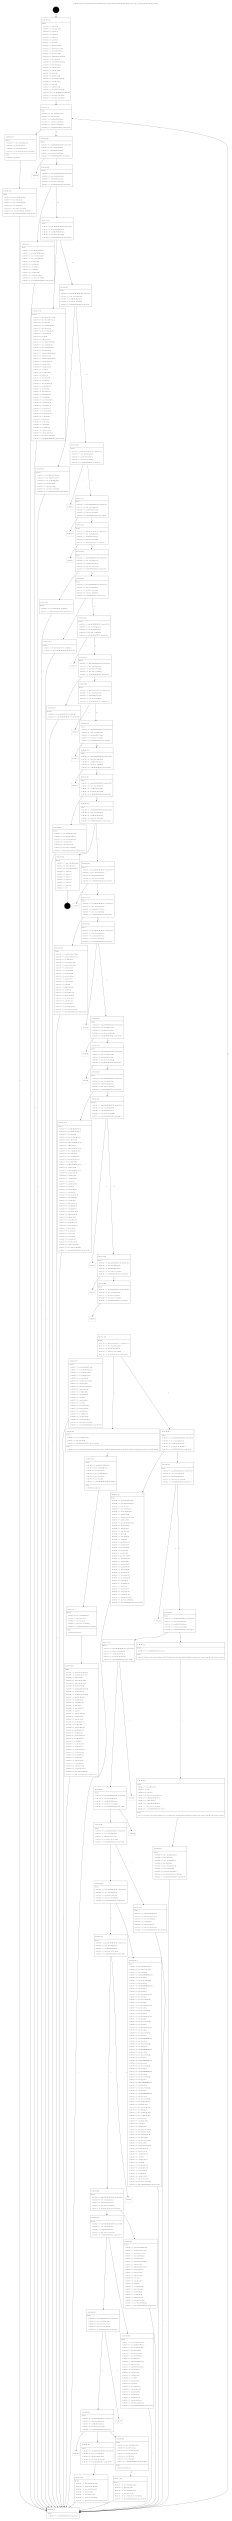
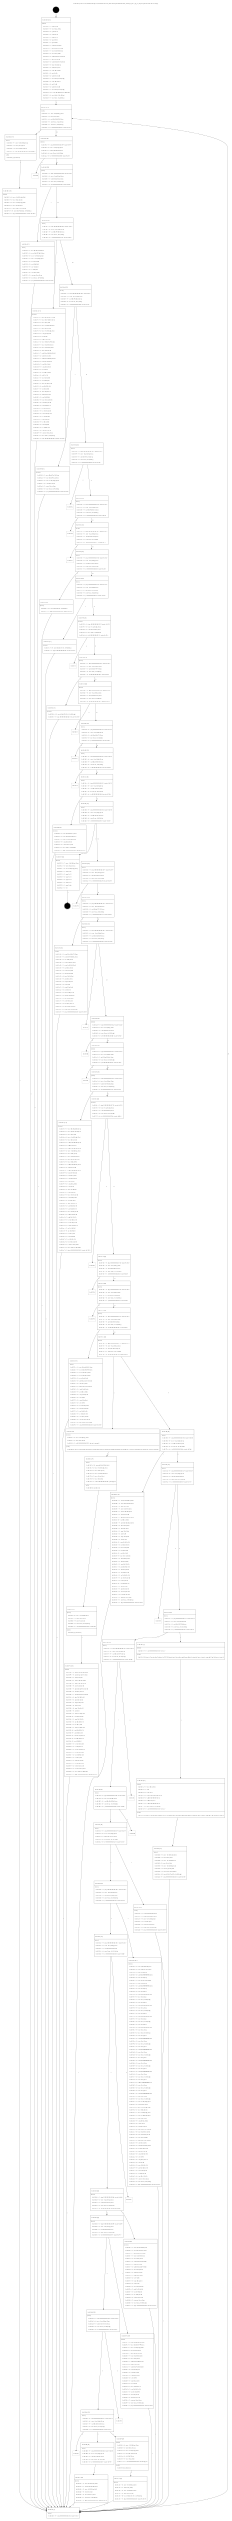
node "0x401750 [28]": added
